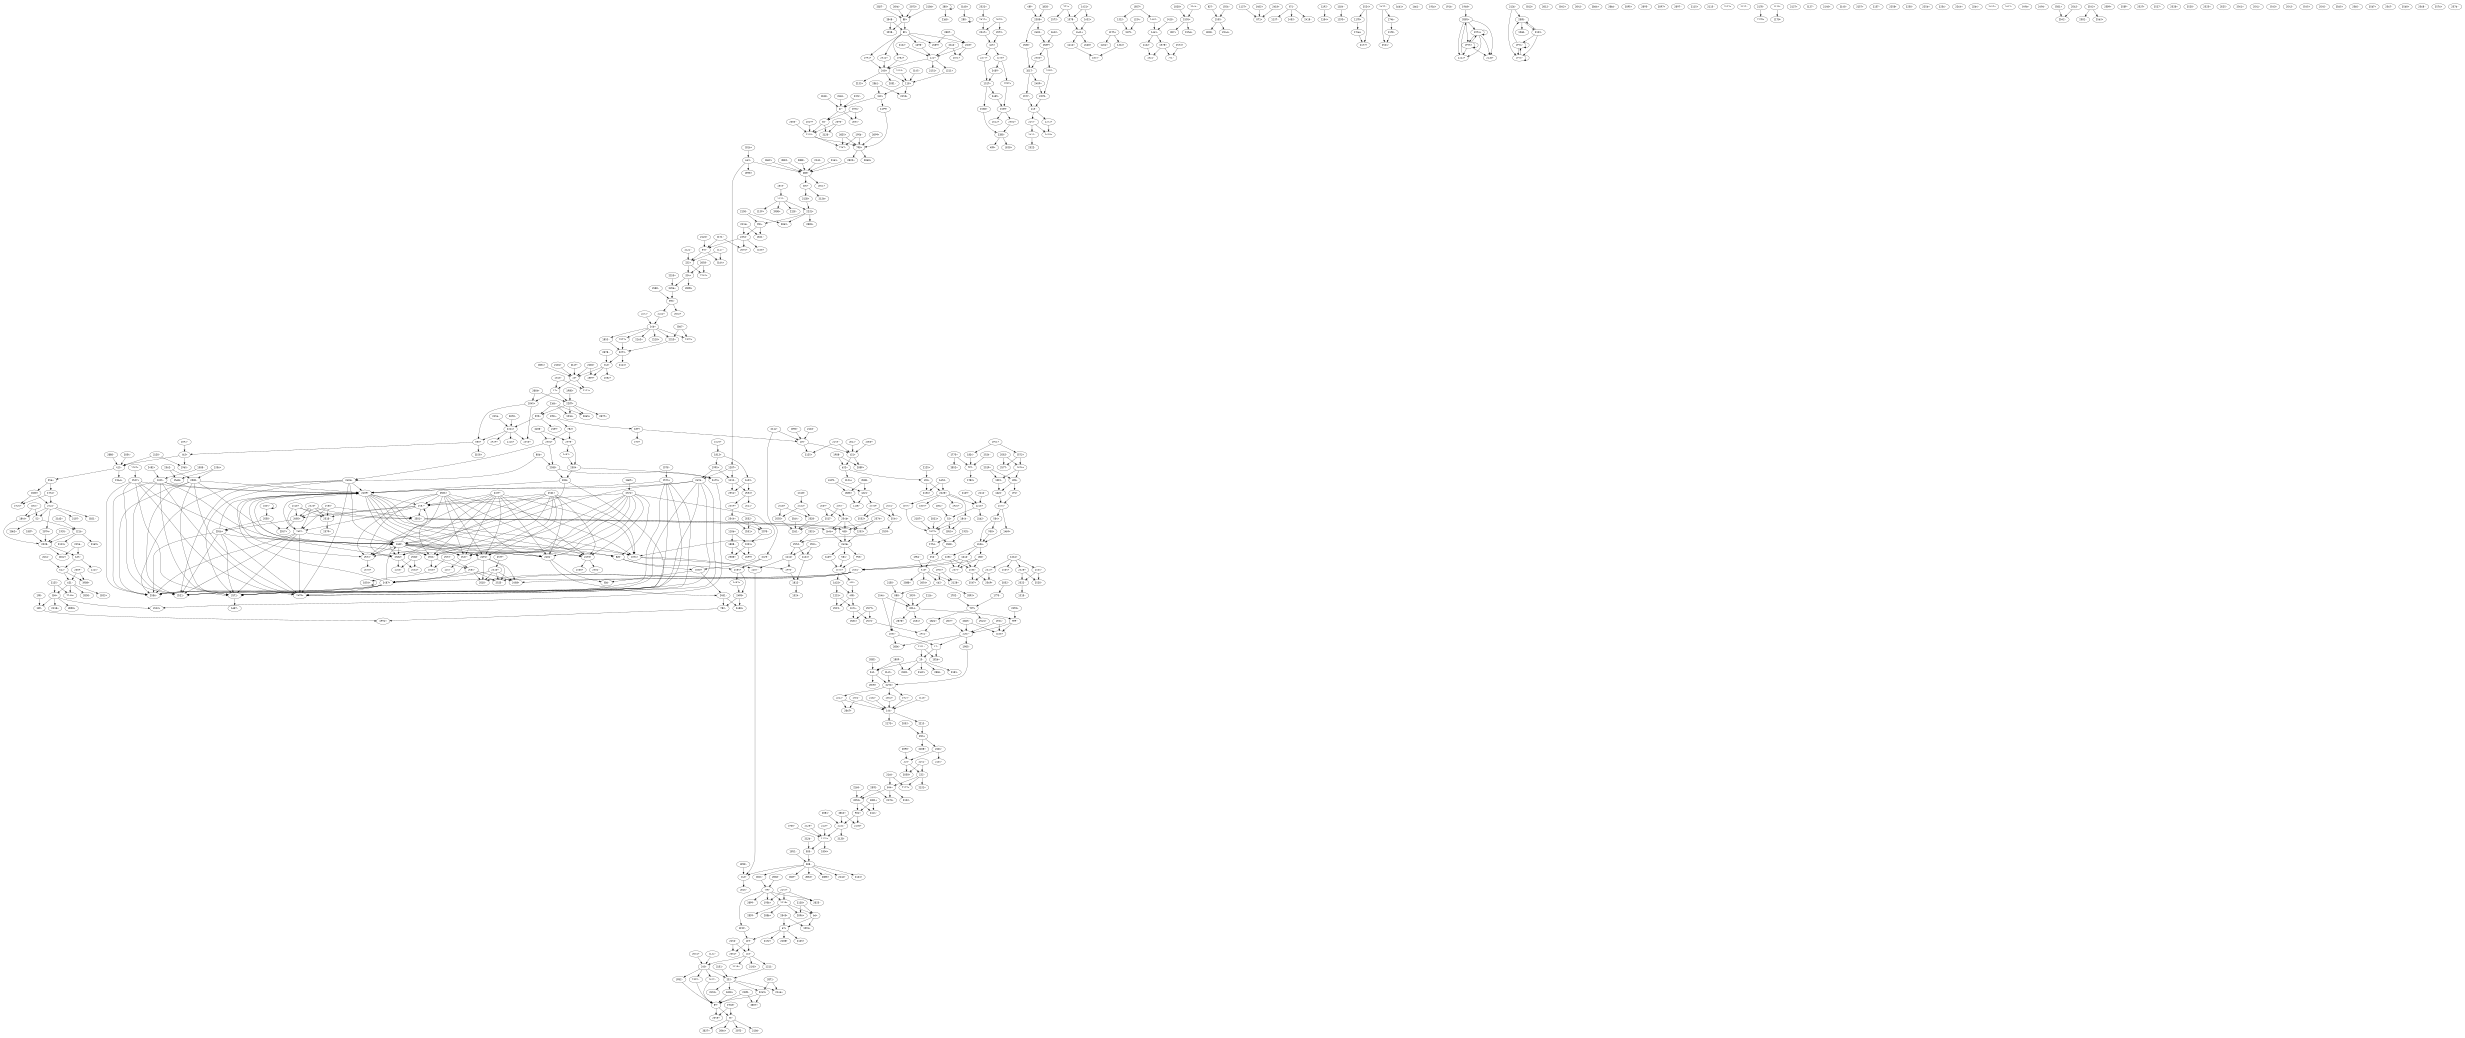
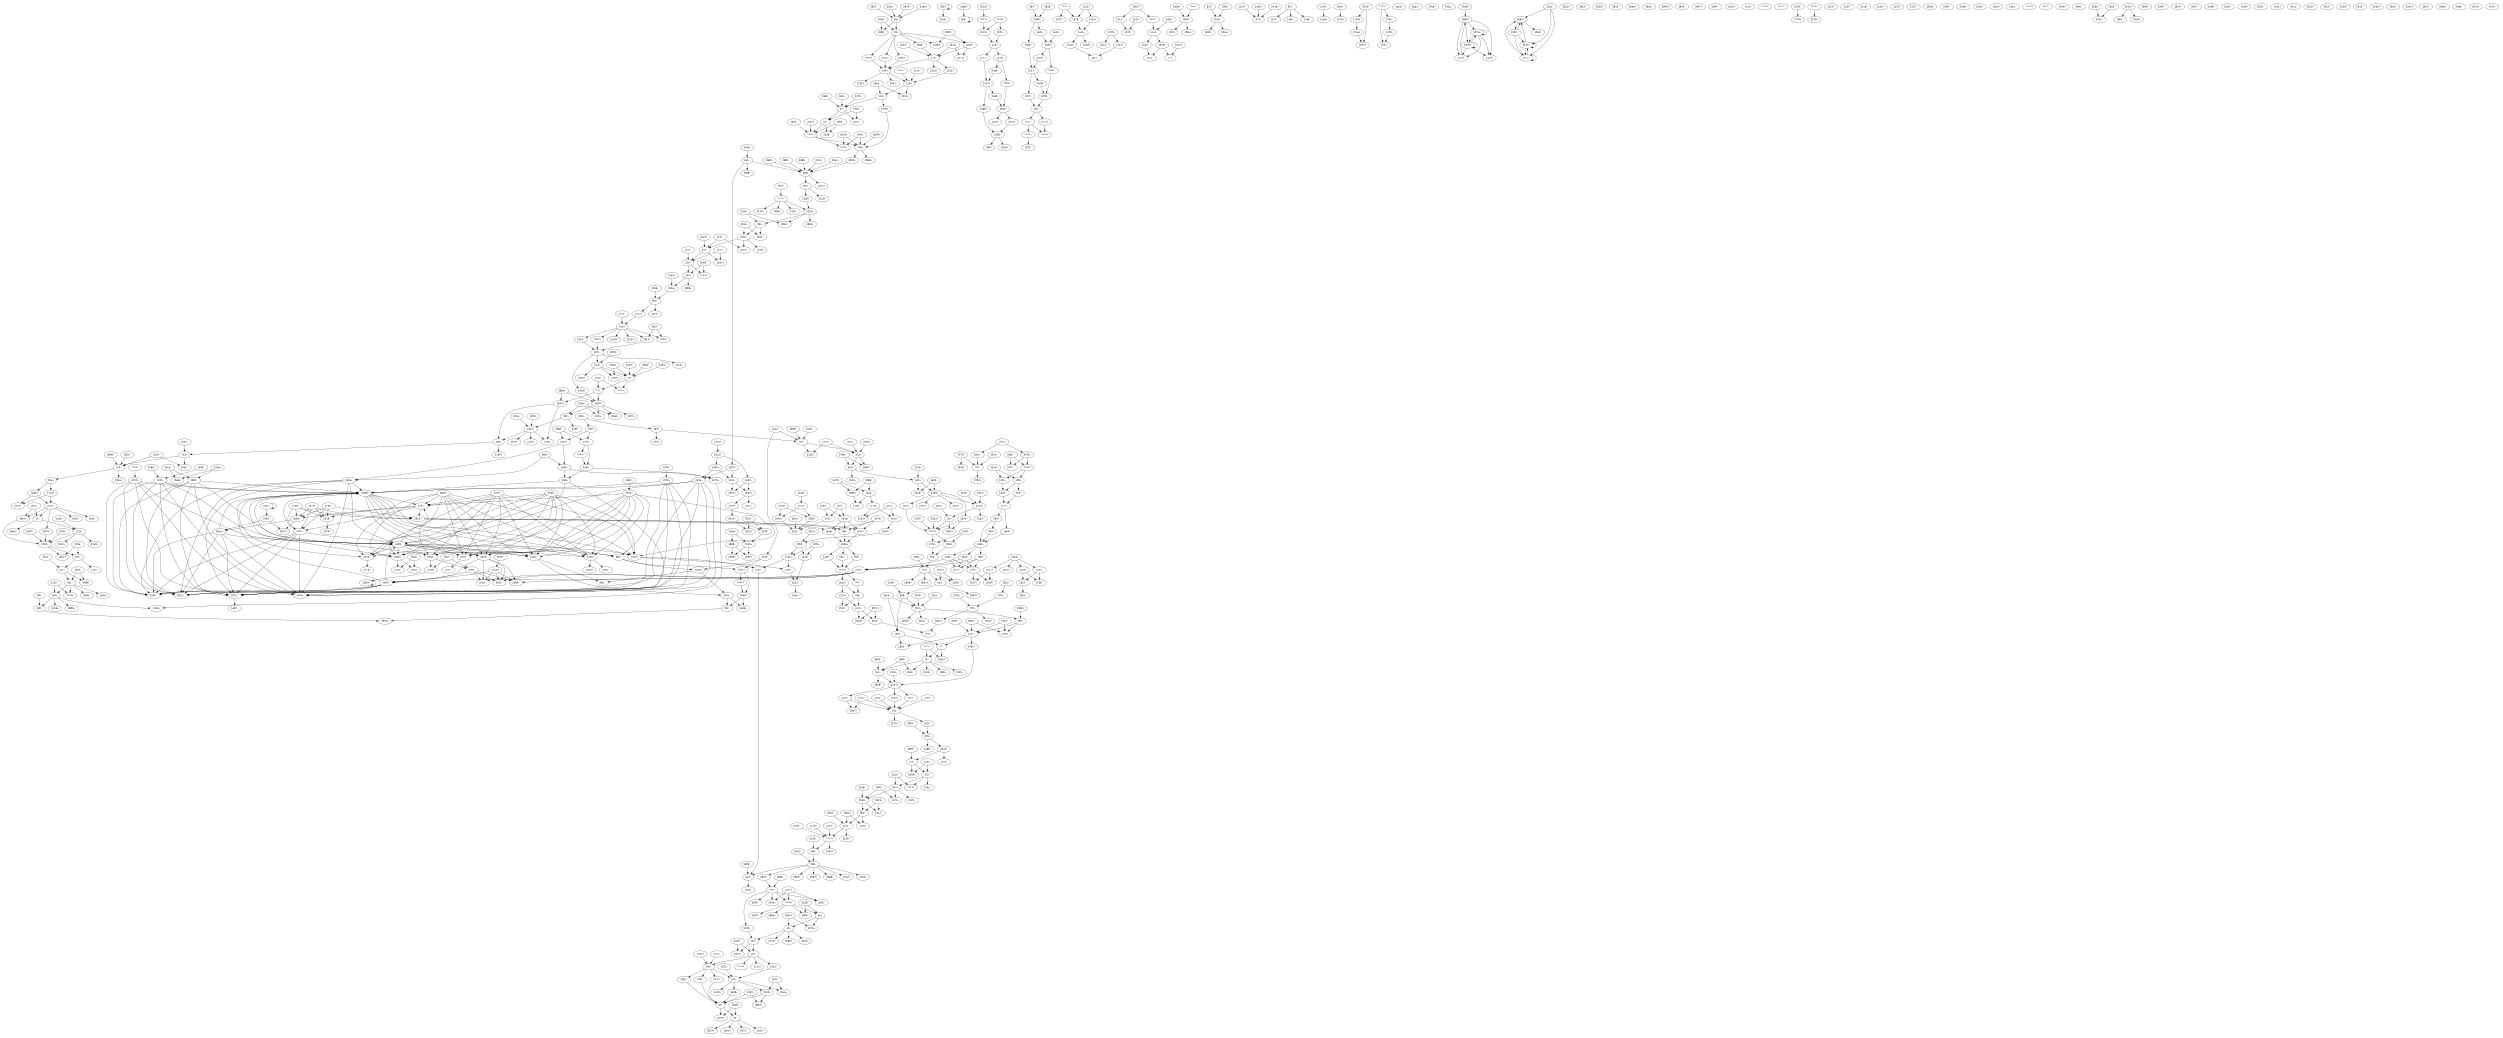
edge "2136-" -> "1974-": added
edge "1975-" -> "2085-": added
edge "2271-" -> "1905+": added
